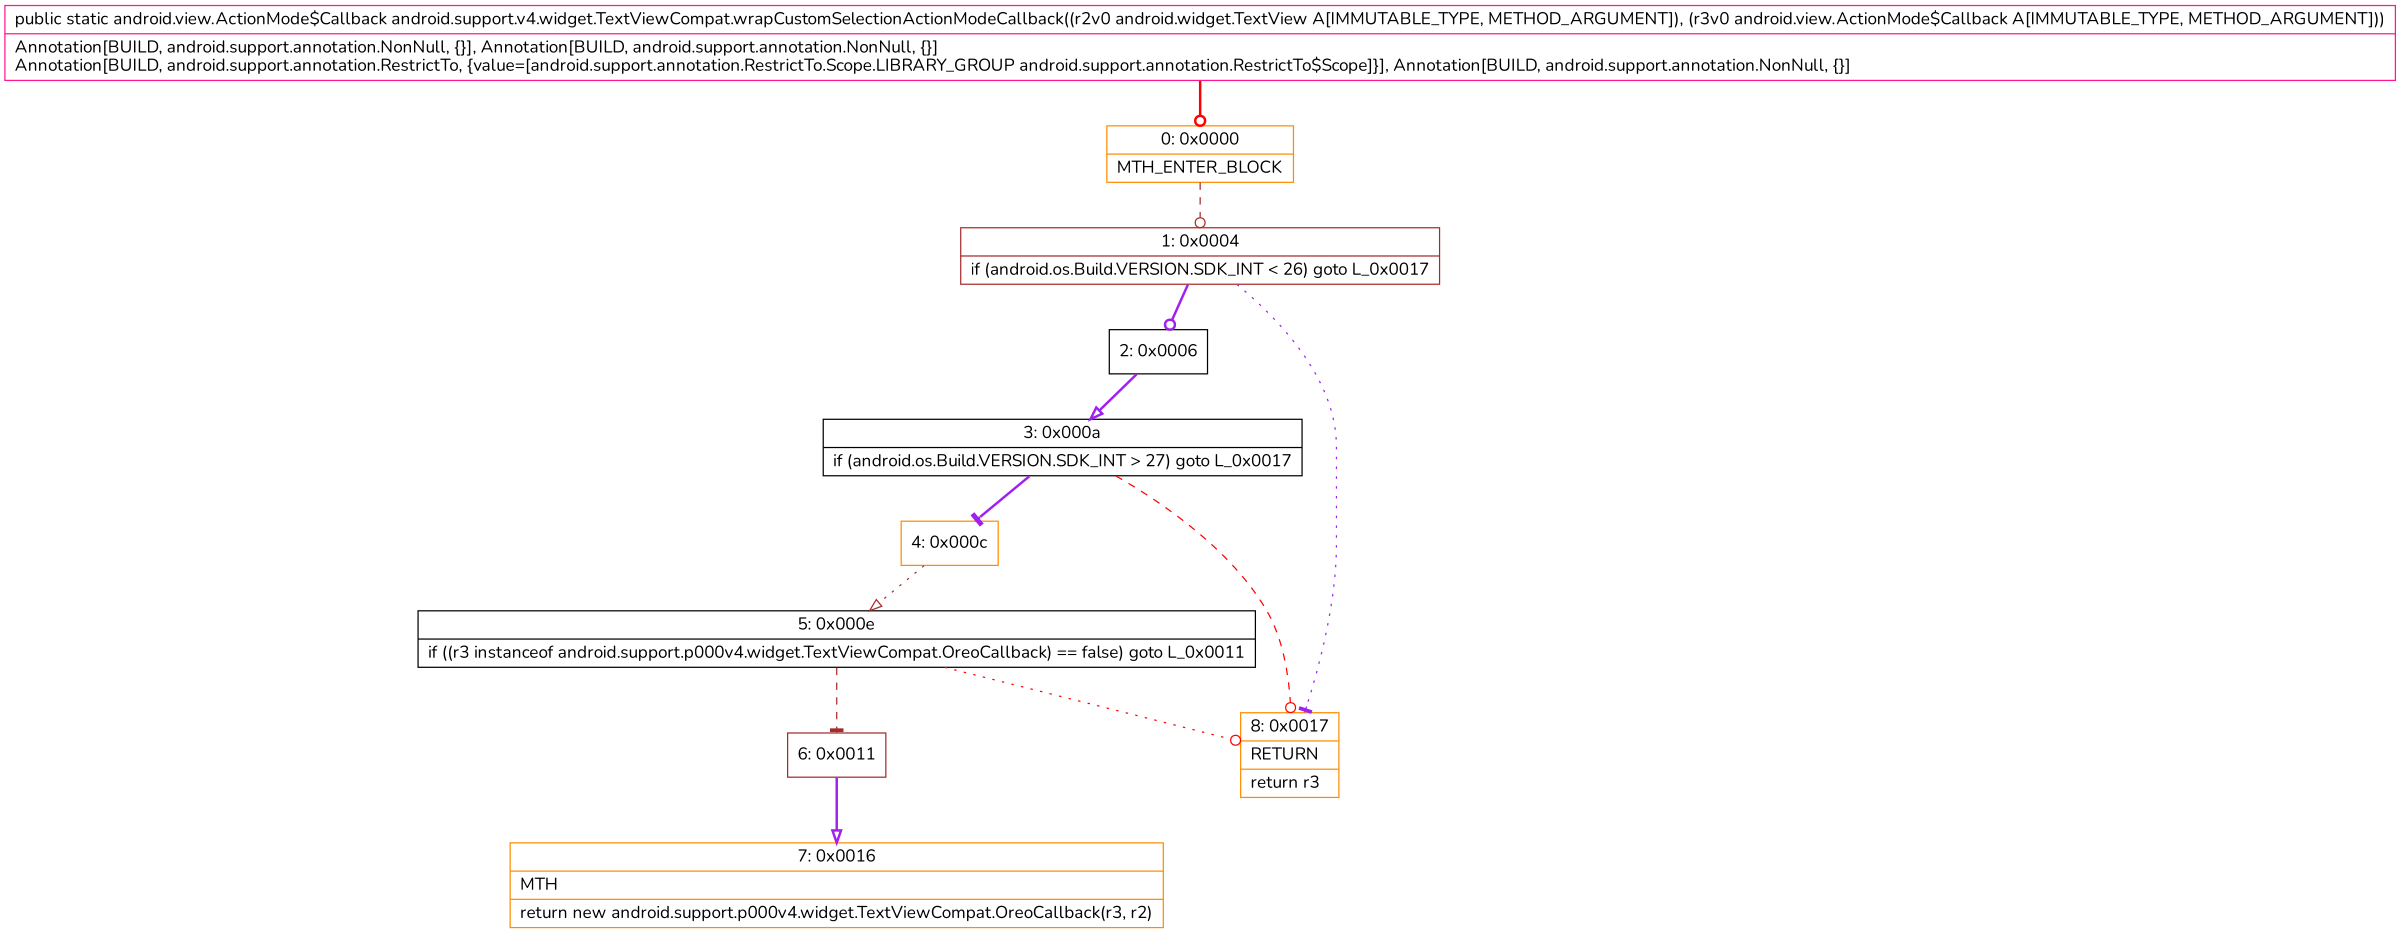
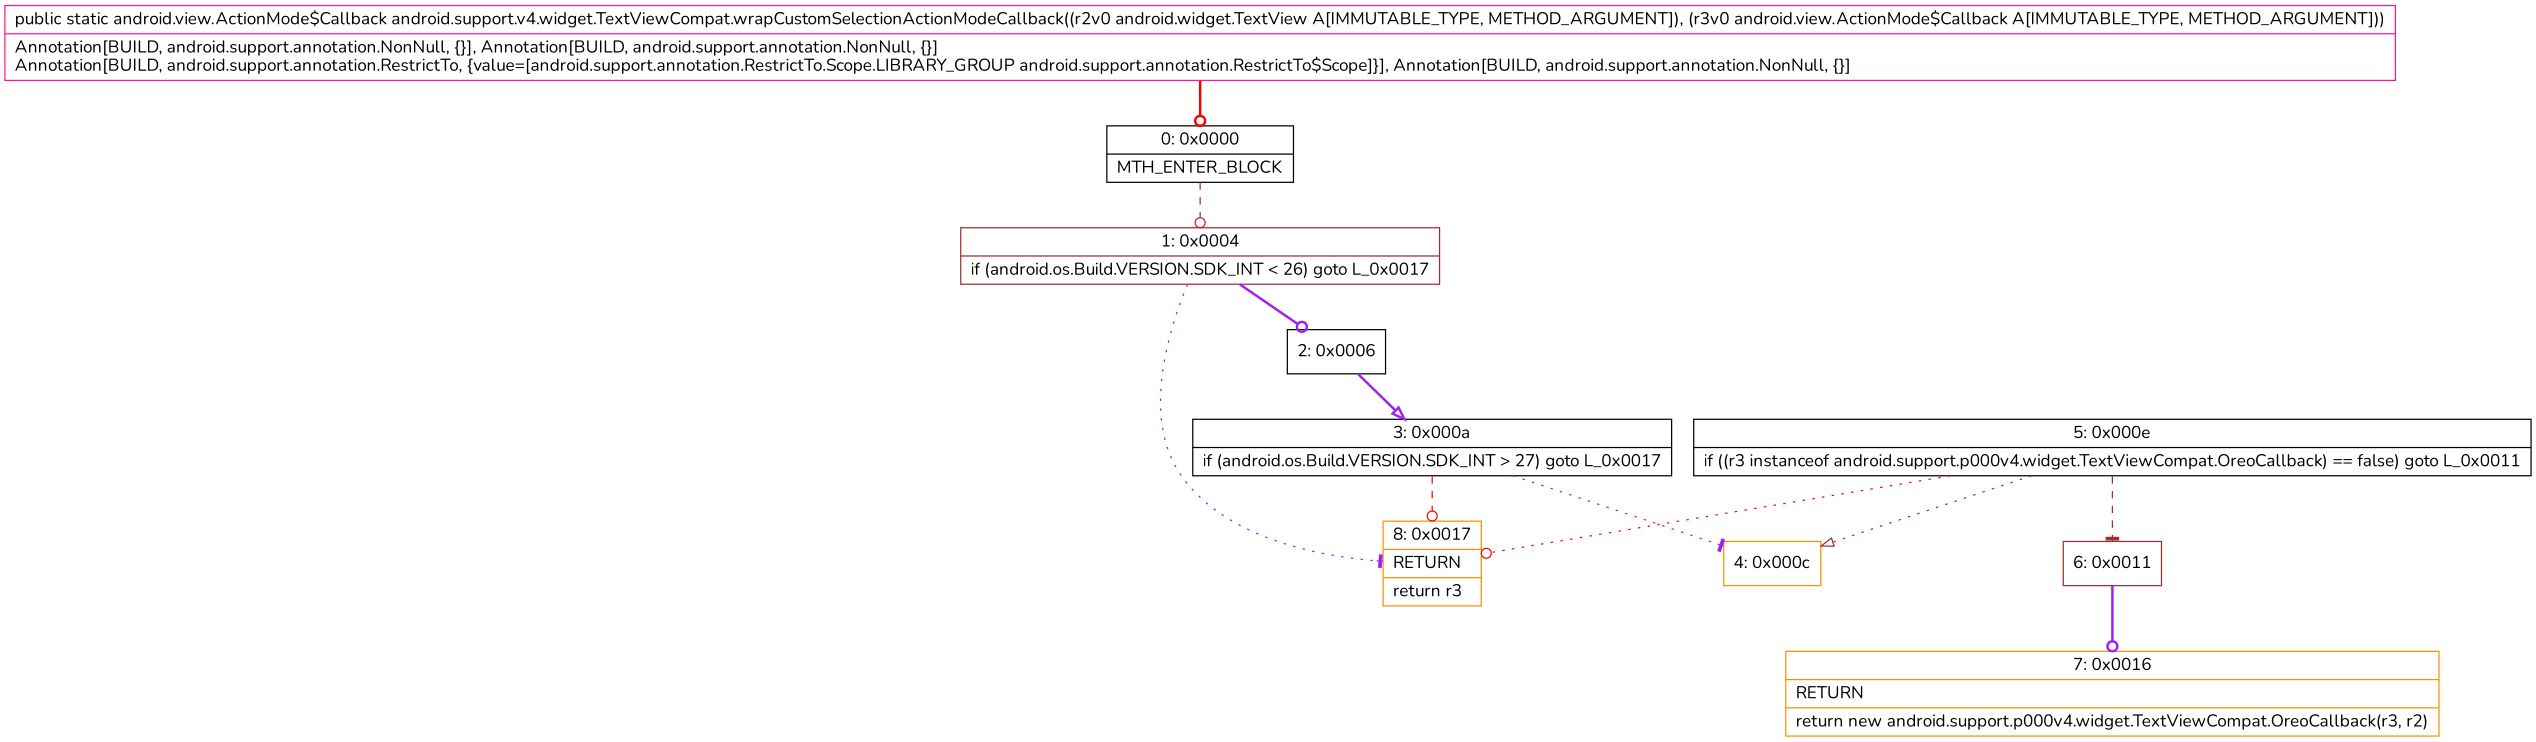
node "0: 0x0000": color darkorange -> black
edge "3: 0x000a" -> "4: 0x000c": style bold -> dotted
edge "4: 0x000c" -> "5: 0x000e": reversed
edge "6: 0x0011" -> "7: 0x0016": arrowhead onormal -> odot
node "7: 0x0016": text "MTH" -> "RETURN"
